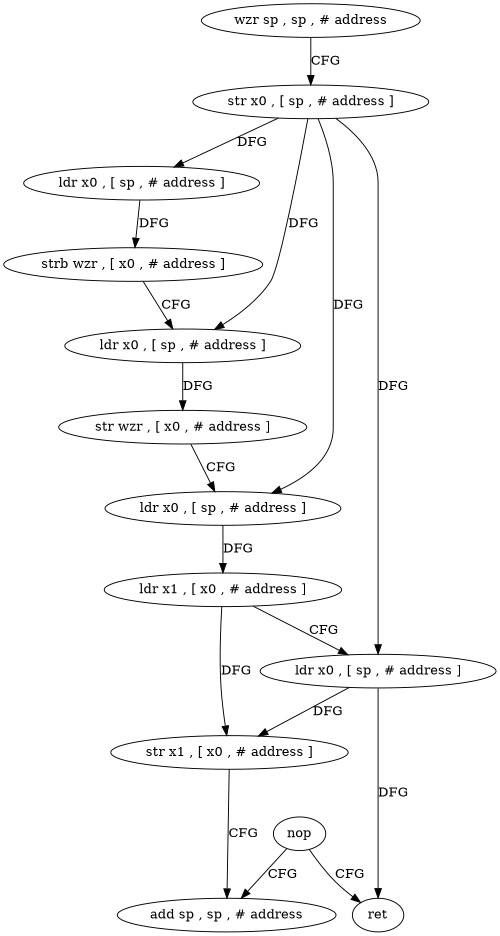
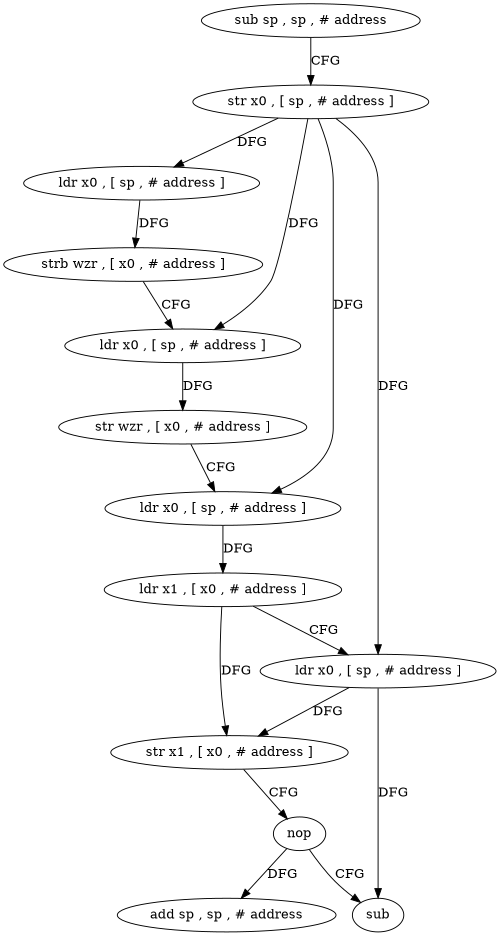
node "wzr sp , sp , # address": label "wzr sp , sp , # address" -> "sub sp , sp , # address"
edge "str x1 , [ x0 , # address ]" -> "add sp , sp , # address": now "str x1 , [ x0 , # address ]" -> "nop"
edge "nop" -> "add sp , sp , # address": label "CFG" -> "DFG"
node "ret": label "ret" -> "sub"
